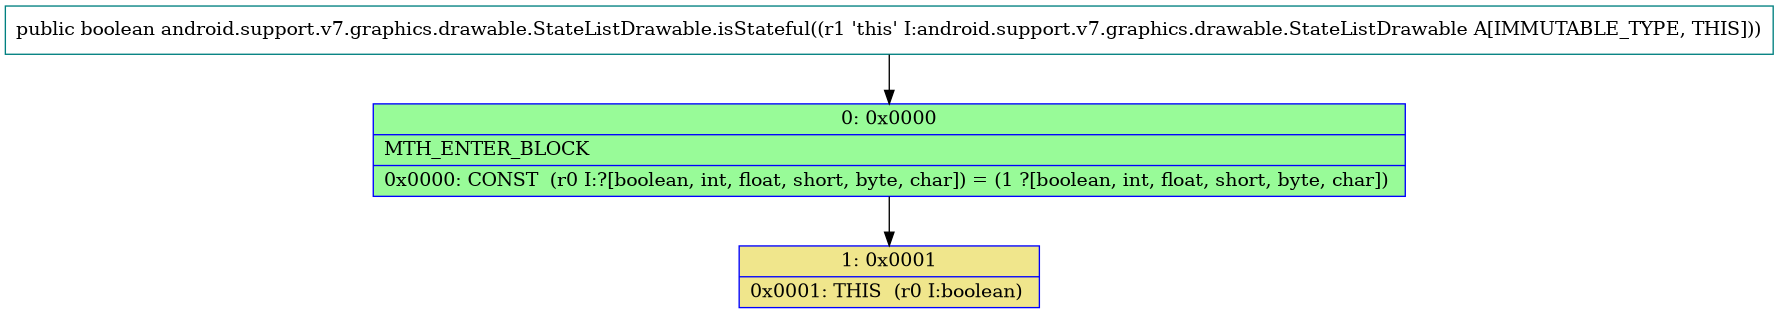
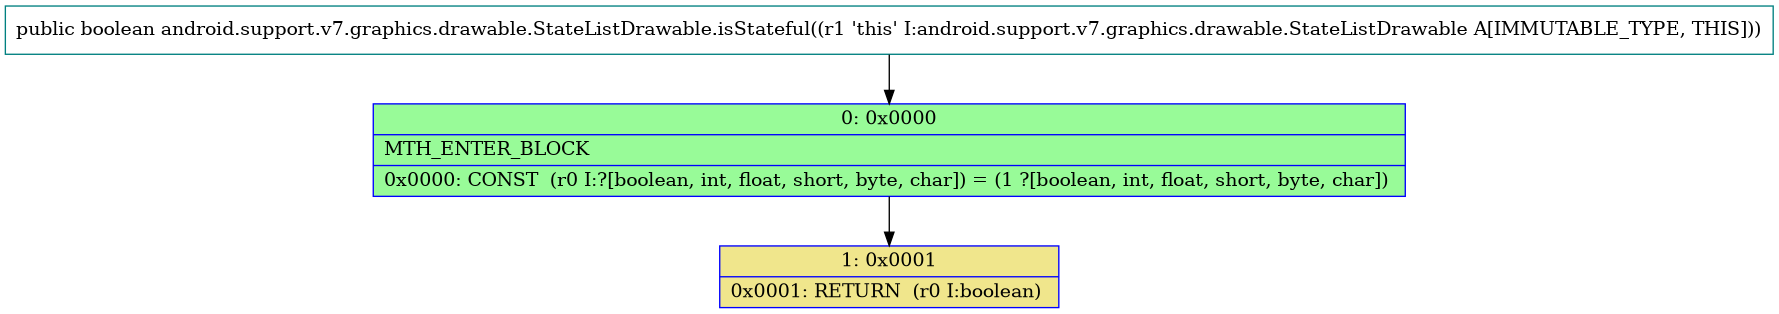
node "1: 0x0001": text "0x0001: THIS  (r0 I:boolean)" -> "0x0001: RETURN  (r0 I:boolean)"
